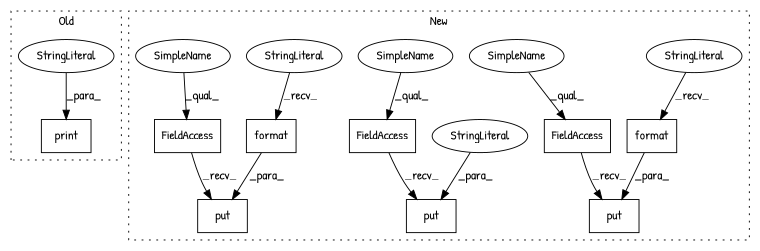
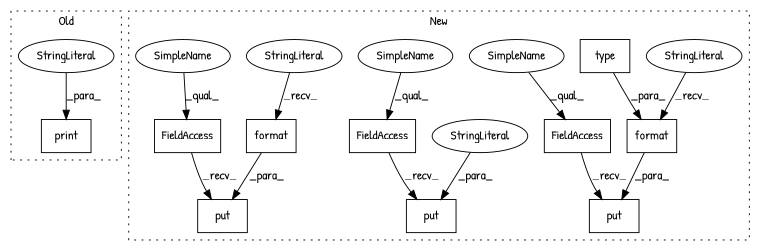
node "type": added
